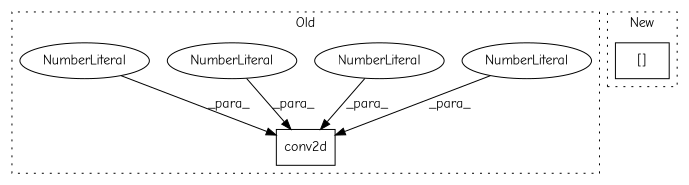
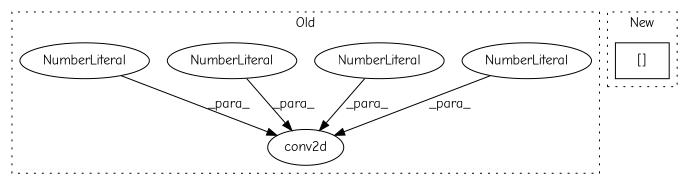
node "conv2d": shape box -> ellipse
